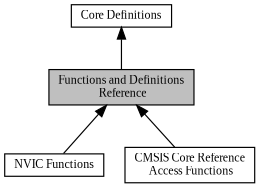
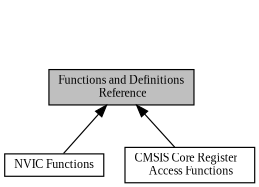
node "Core Definitions": removed
node "CMSIS Core Reference Access Functions": label "CMSIS Core Reference Access Functions" -> "CMSIS Core Register Access Functions"
